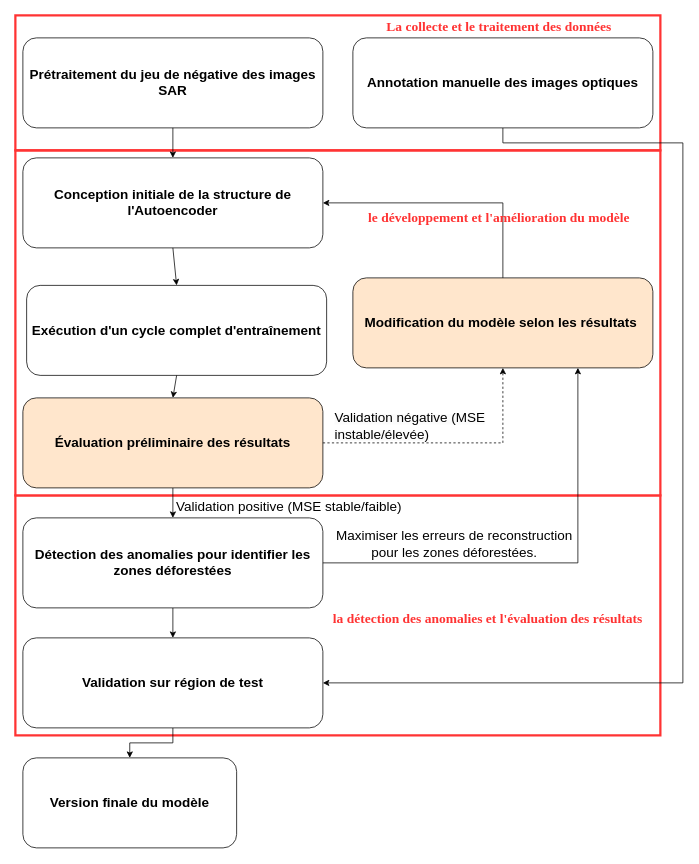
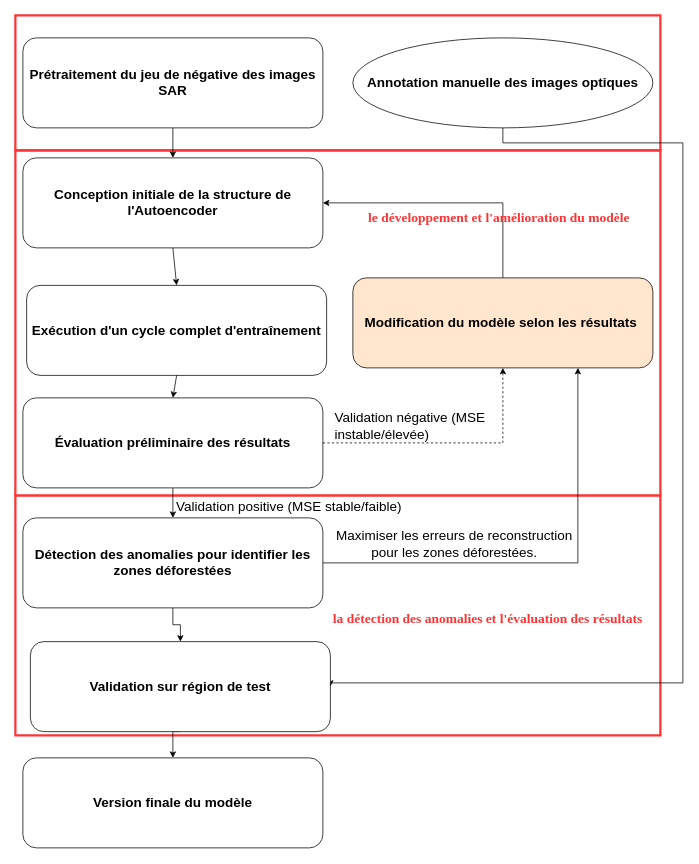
node "La collecte et le traitement des données": removed
node "Annotation manuelle des images optiques": shape rounded rectangle -> ellipse
node "Évaluation préliminaire des résultats": fillcolor #ffe6cc -> #ffffff
node "Validation sur région de test": moved (173, 683) -> (180, 687)
node "Version finale du modèle": size 214x90 -> 300x90
